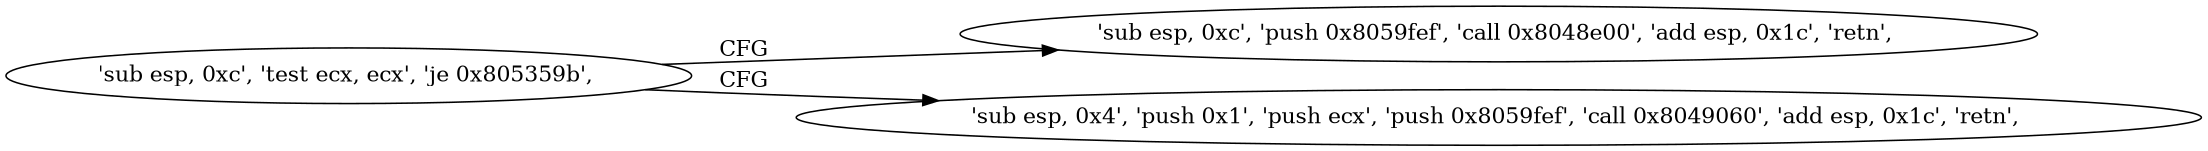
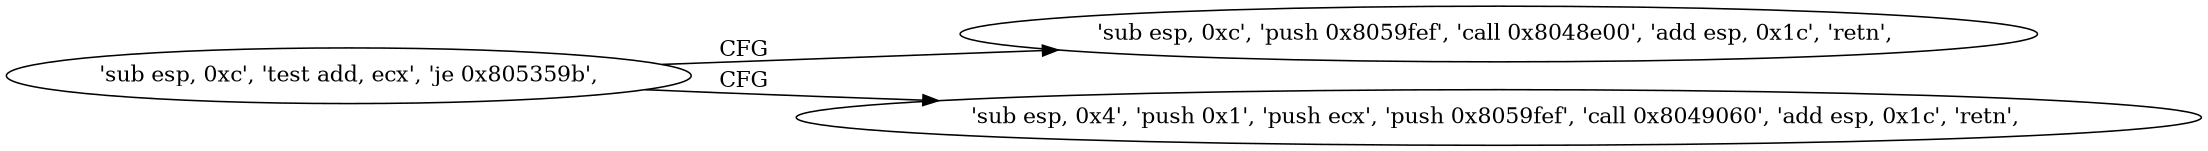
node "'sub esp, 0xc', 'test ecx, ecx', 'je 0x805359b',": label "'sub esp, 0xc', 'test ecx, ecx', 'je 0x805359b'," -> "'sub esp, 0xc', 'test add, ecx', 'je 0x805359b',"
